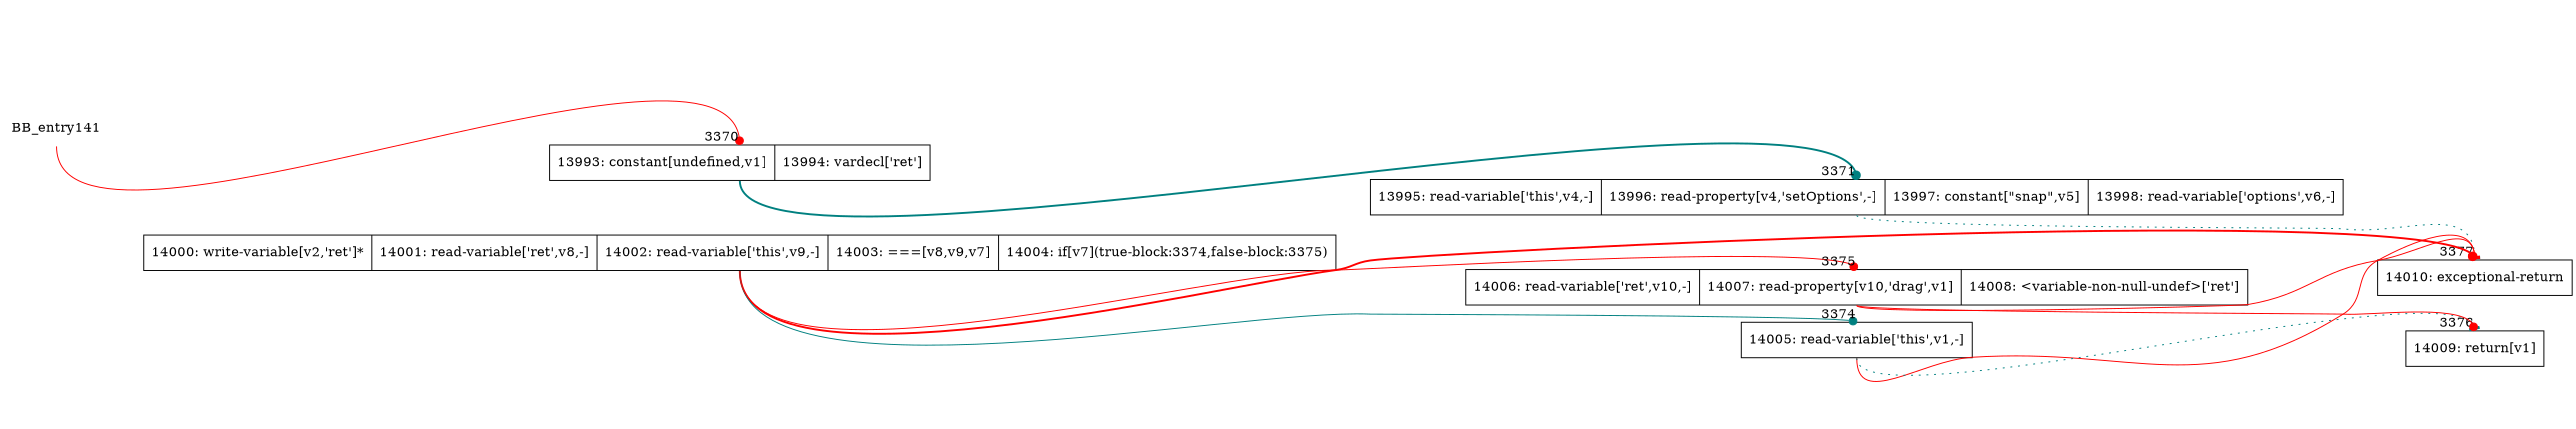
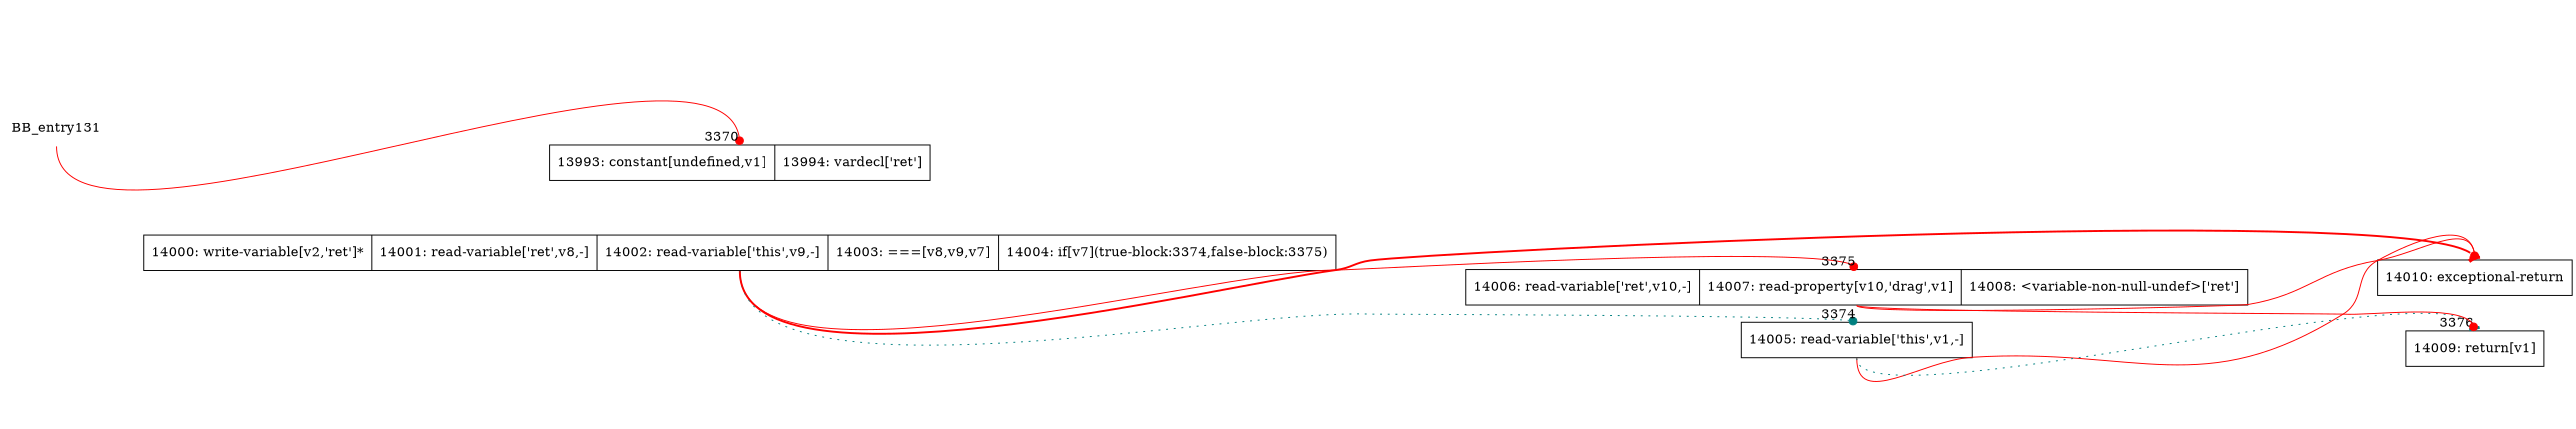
node "BB_entry141": label "BB_entry141" -> "BB_entry131"
node "13995: read-variable['this',v4,-]": removed
edge "14000: write-variable[v2,'ret']*" -> "14010: exceptional-return": arrowhead dot -> tee
edge "14000: write-variable[v2,'ret']*" -> "14005: read-variable['this',v1,-]": style solid -> dotted
edge "14005: read-variable['this',v1,-]" -> "14010: exceptional-return": arrowhead tee -> dot
